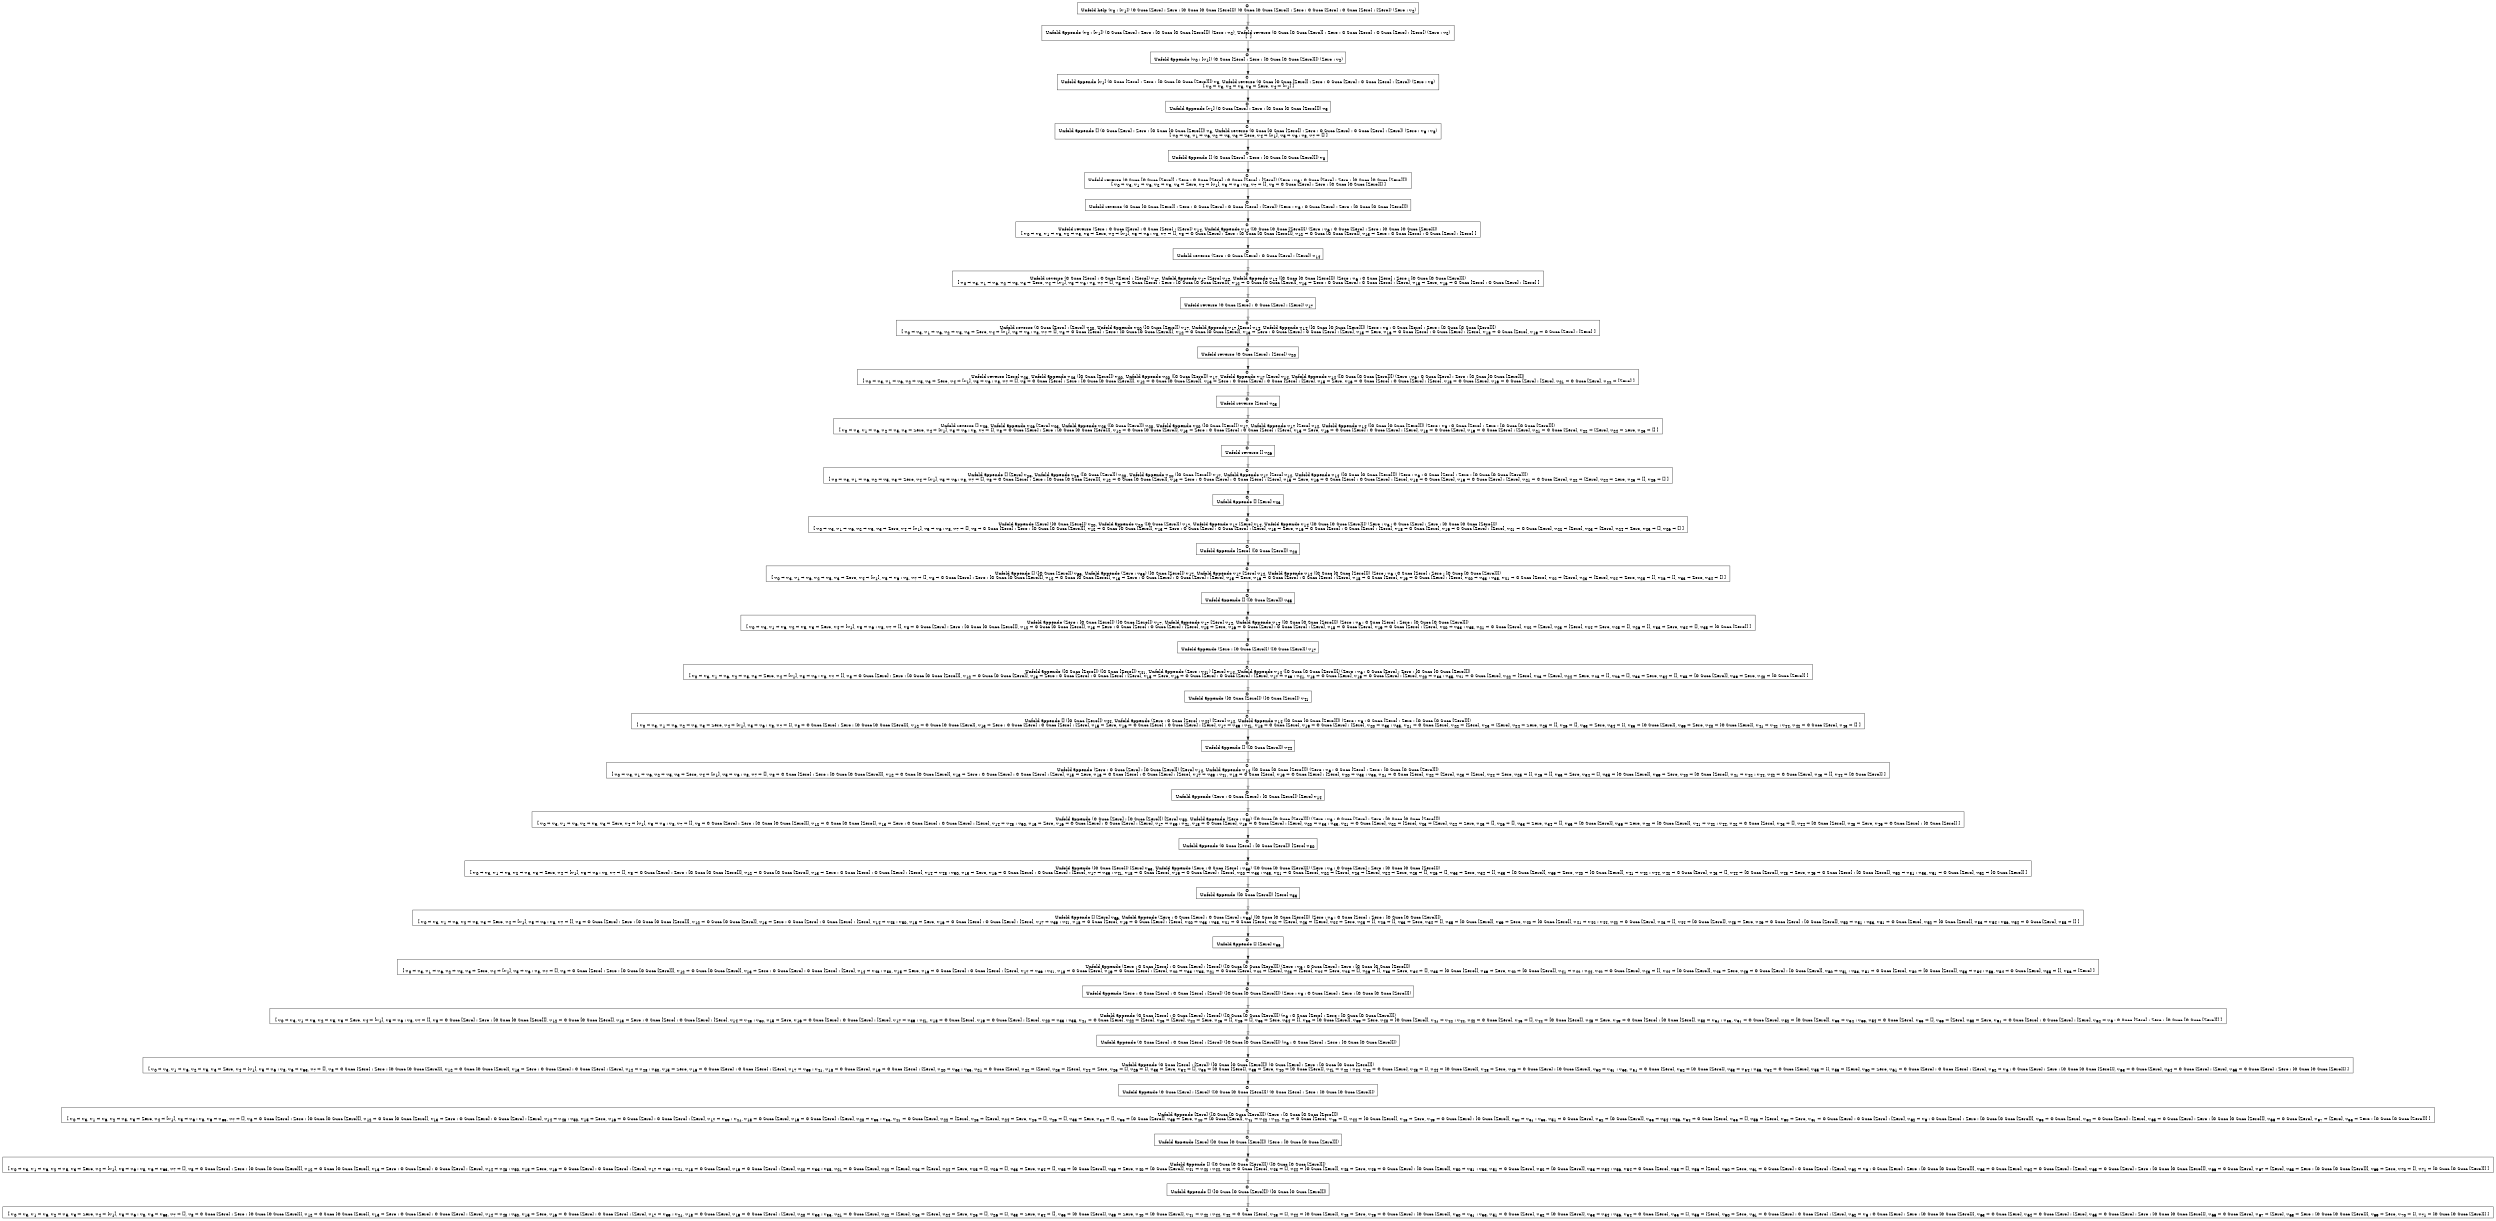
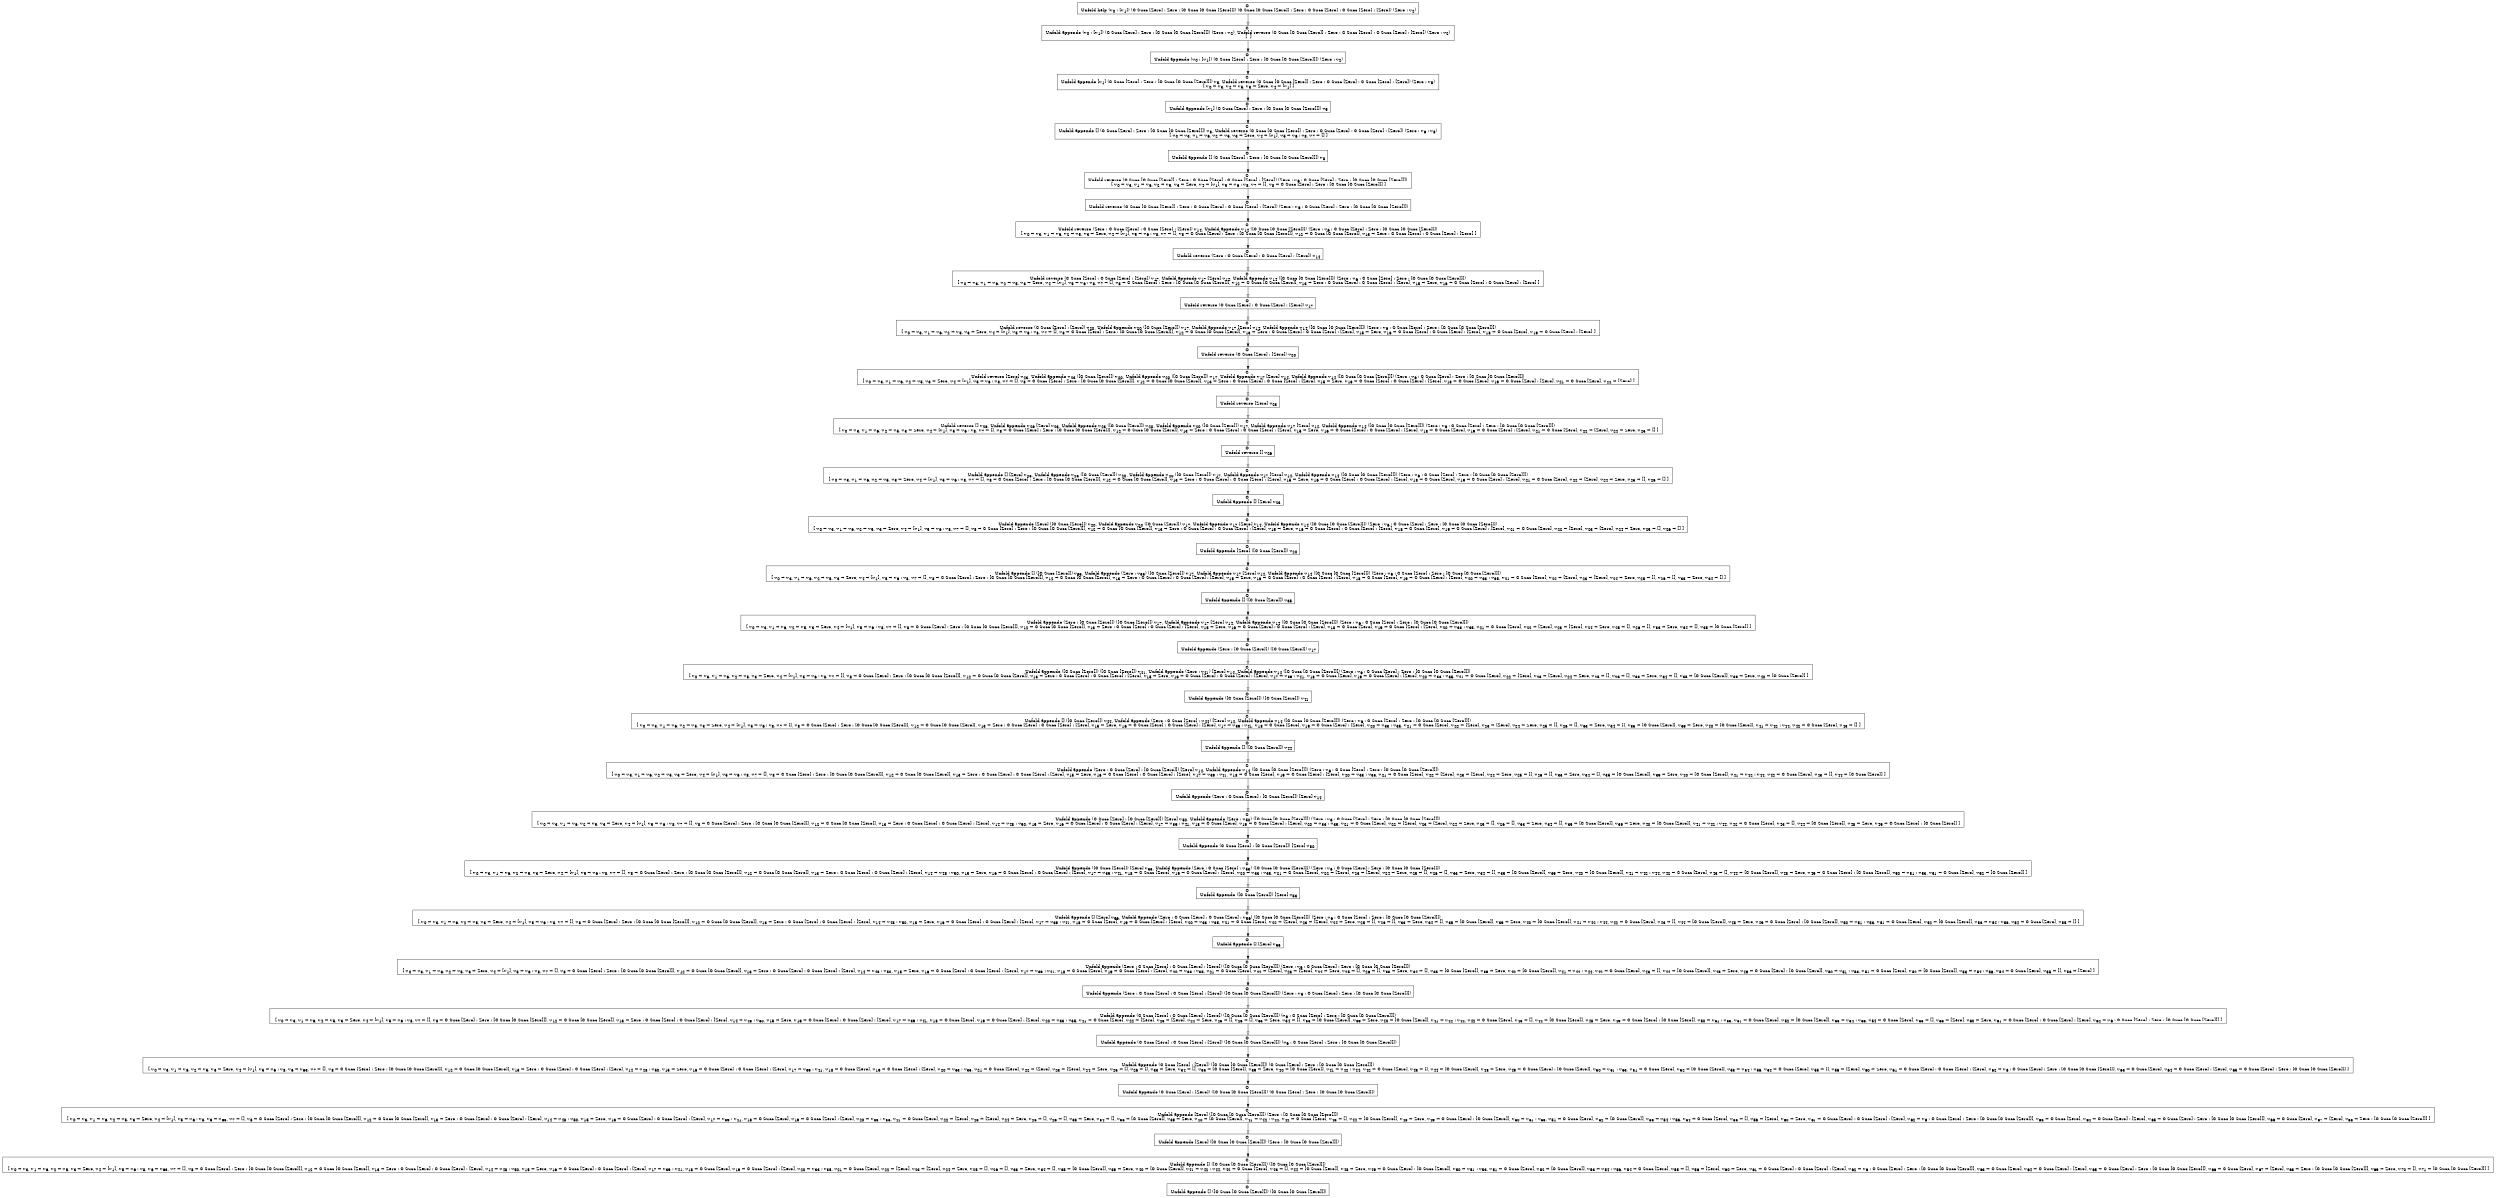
node "S": removed
